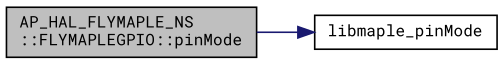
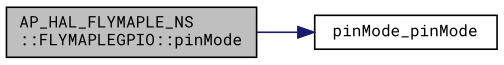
node "libmaple_pinMode": label "libmaple_pinMode" -> "pinMode_pinMode"
